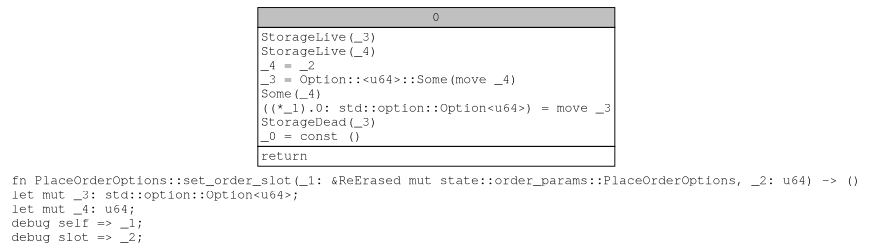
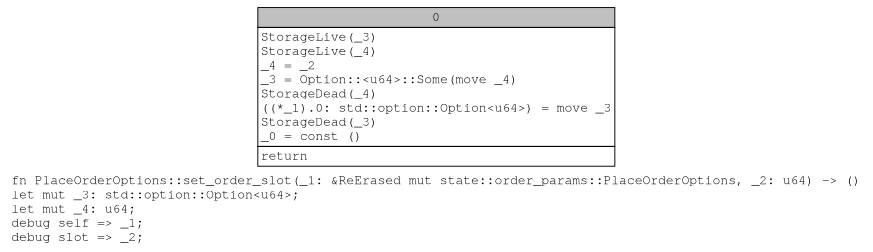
node "0": text "Some(_4)" -> "StorageDead(_4)"
